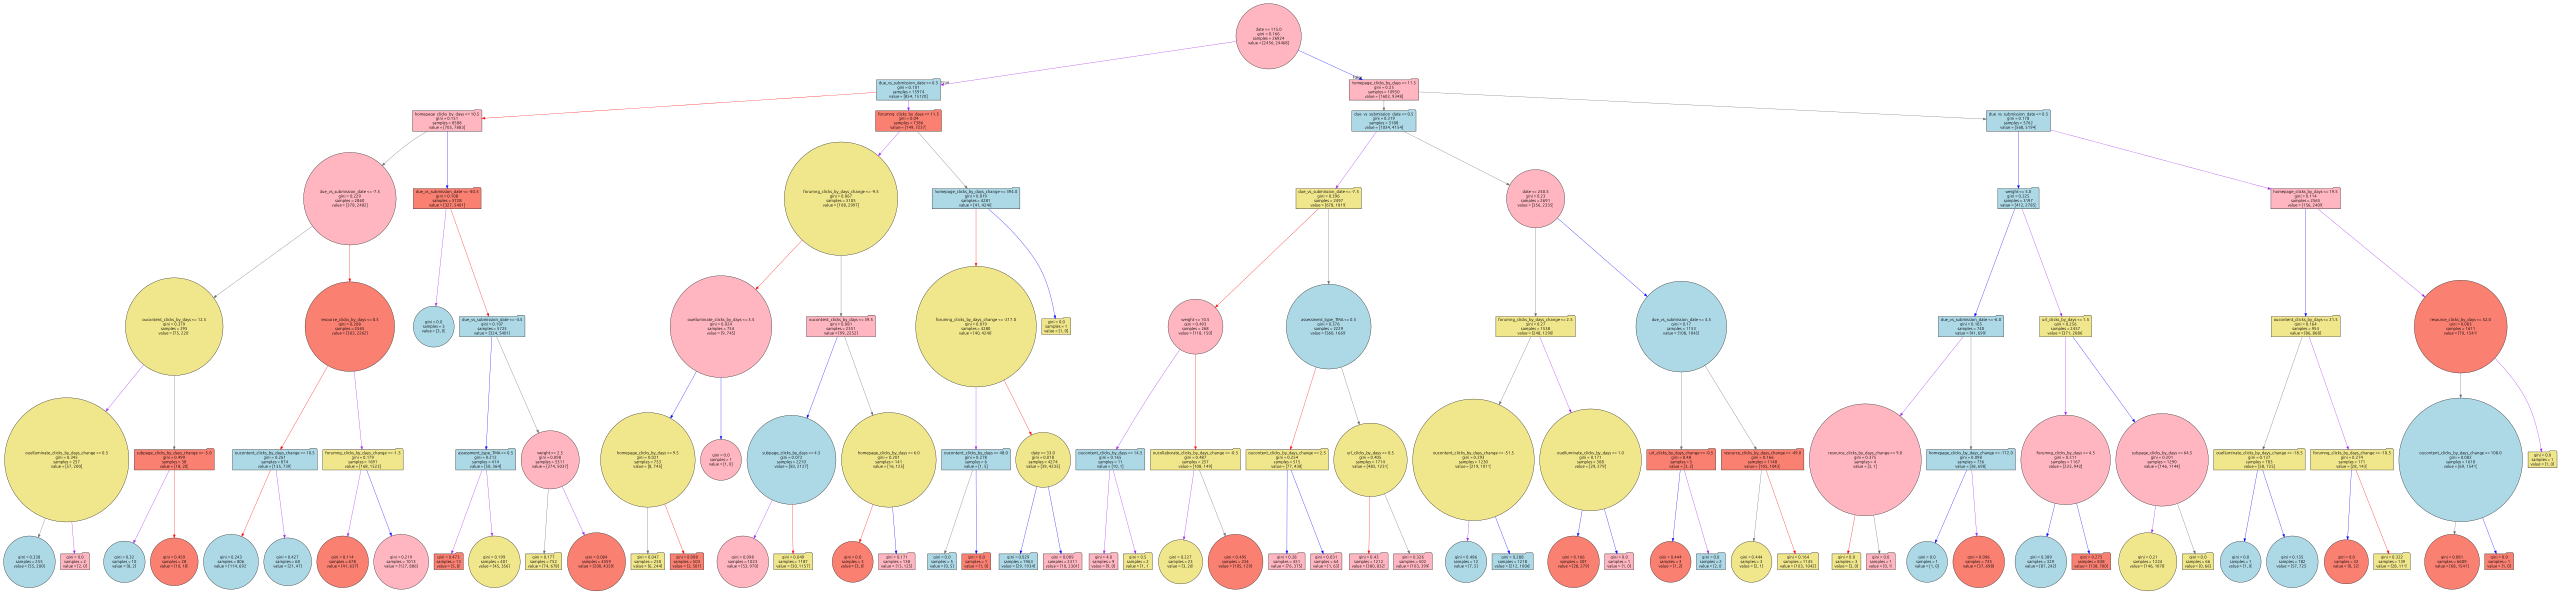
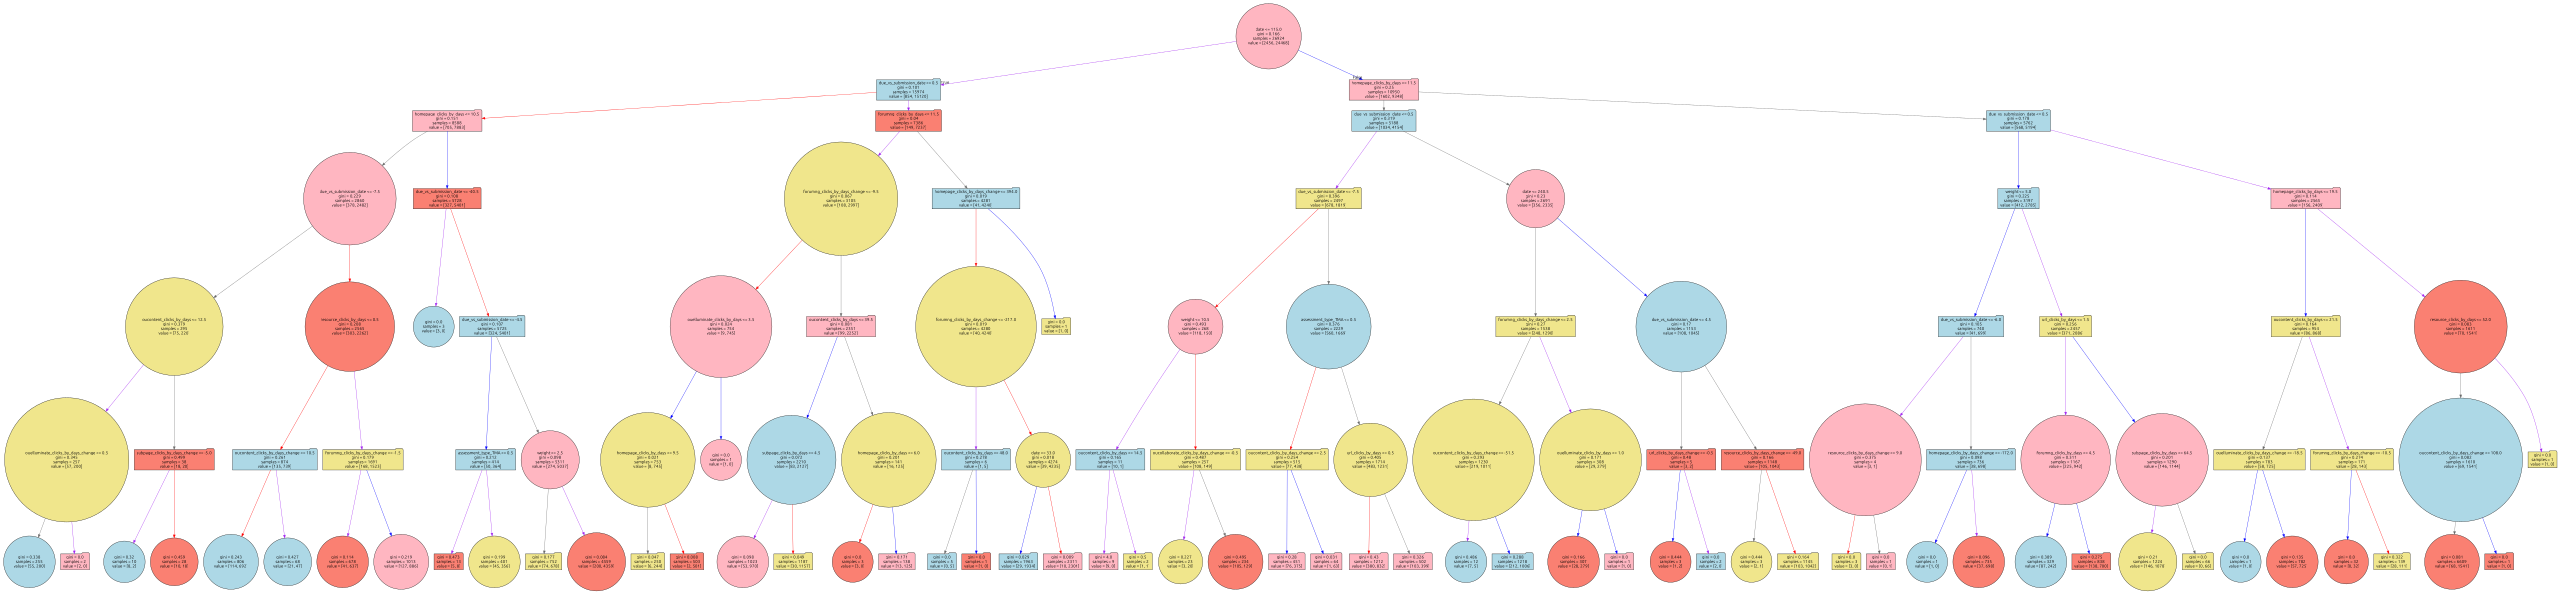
edge "date <= 33.0 gini = 0.018 samples = 4274 value = [39, 4235]" -> "gini = 0.009 samples = 2311 value = [10, 2301]": color blue -> red
node "gini = 0.135 samples = 782 value = [57, 725]": fillcolor lightblue -> salmon
